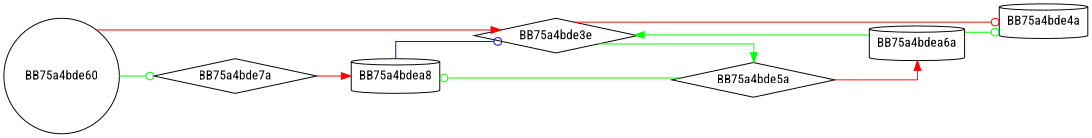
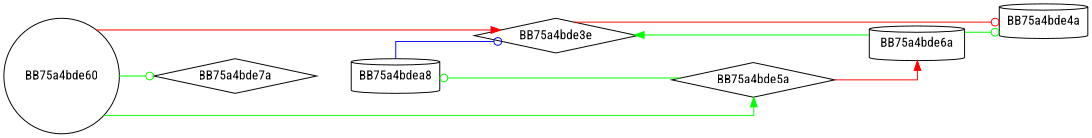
node "BB75a4bdea6a": label "BB75a4bdea6a" -> "BB75a4bde6a"
edge "BB75a4bde3e" -> "BB75a4bde5a": now "BB75a4bde60" -> "BB75a4bde5a"
edge "BB75a4bde7a" -> "BB75a4bdea8": removed
